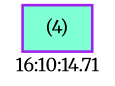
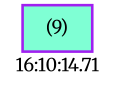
node "(4)": label "(4)" -> "(9)"
